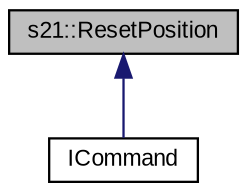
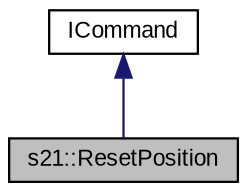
edge "ICommand" -> "s21::ResetPosition": reversed
